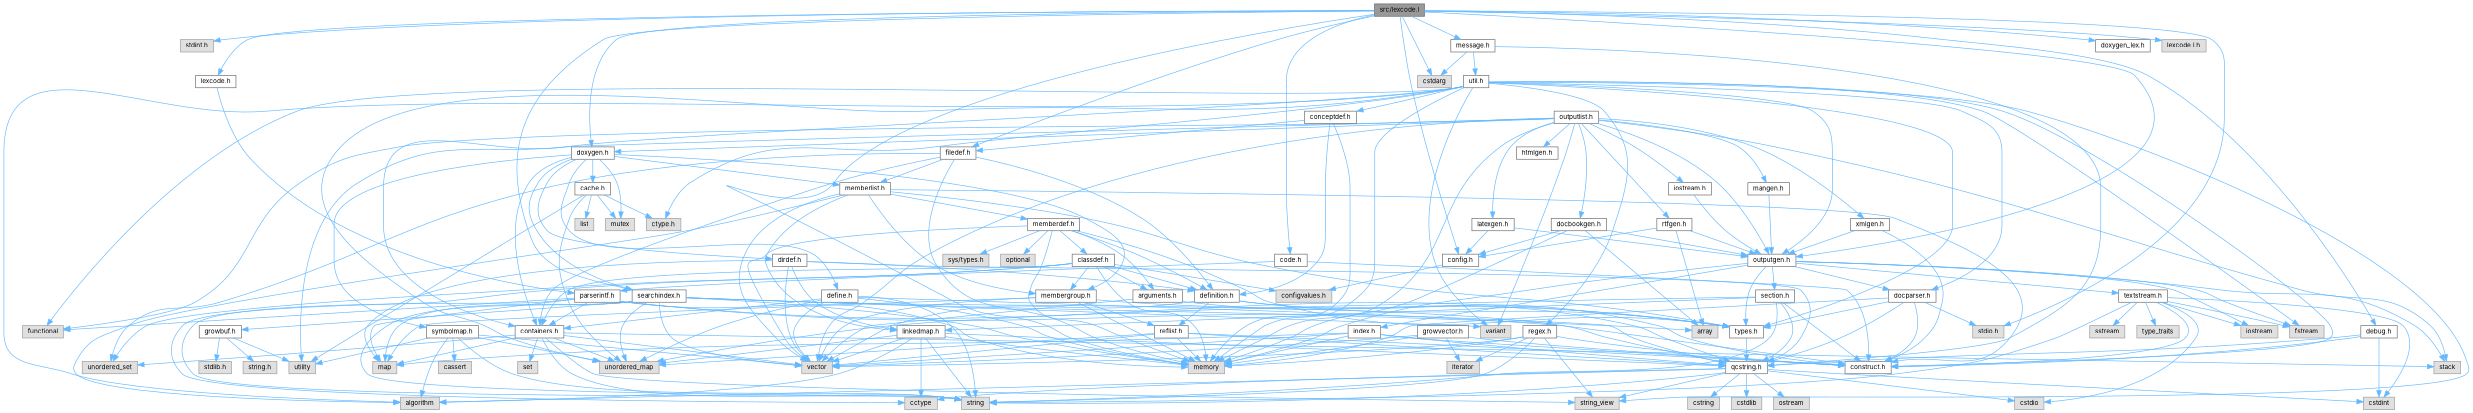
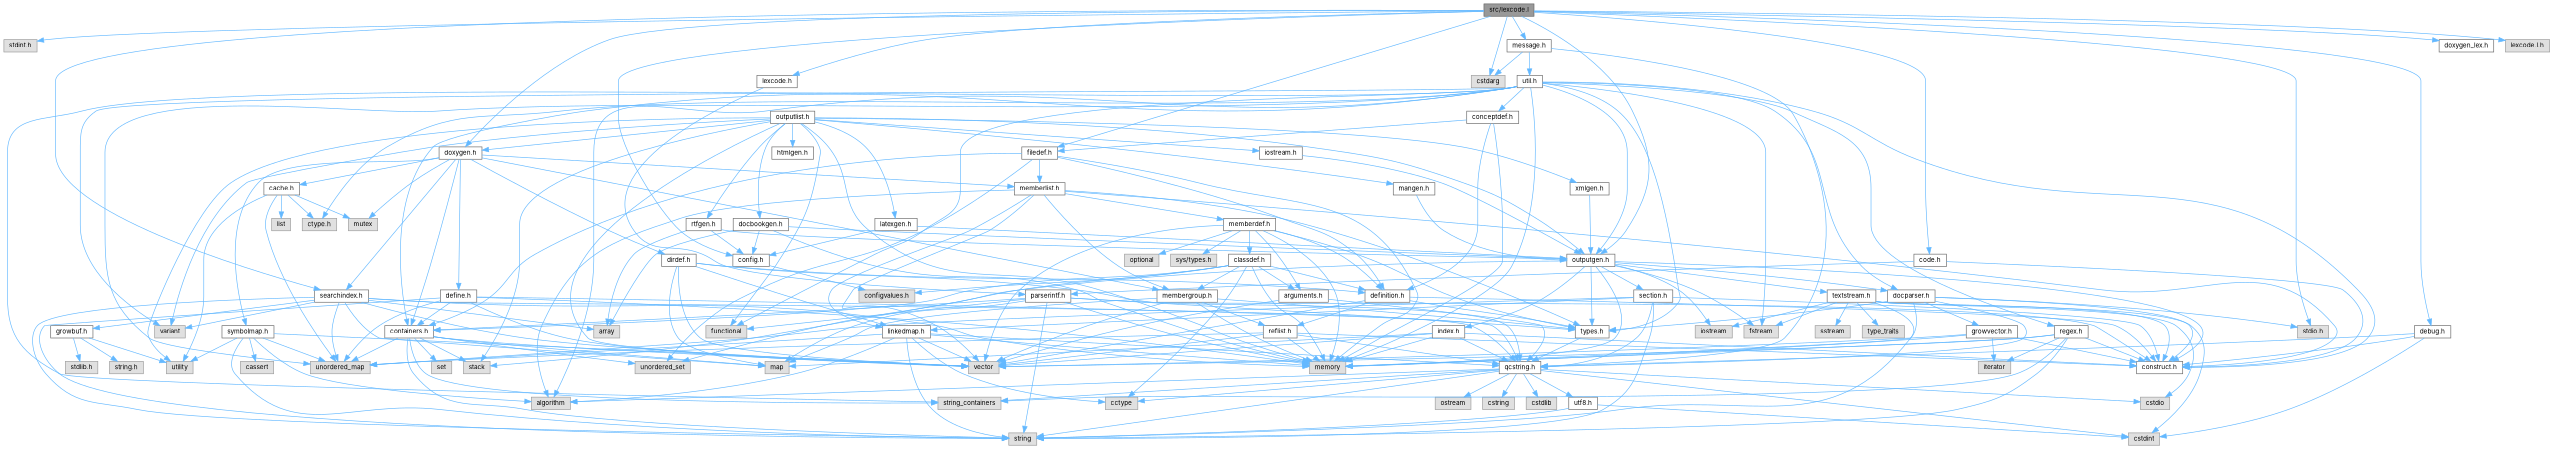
edge "src/lexcode.l" -> "memory": removed
edge "xmlgen.h" -> "construct.h": now "outputgen.h" -> "construct.h"
edge "docparser.h" -> "growvector.h": added
node "utf8.h": added
node "string_view": label "string_view" -> "string_containers"
